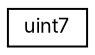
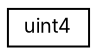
node "uint7": label "uint7" -> "uint4"
